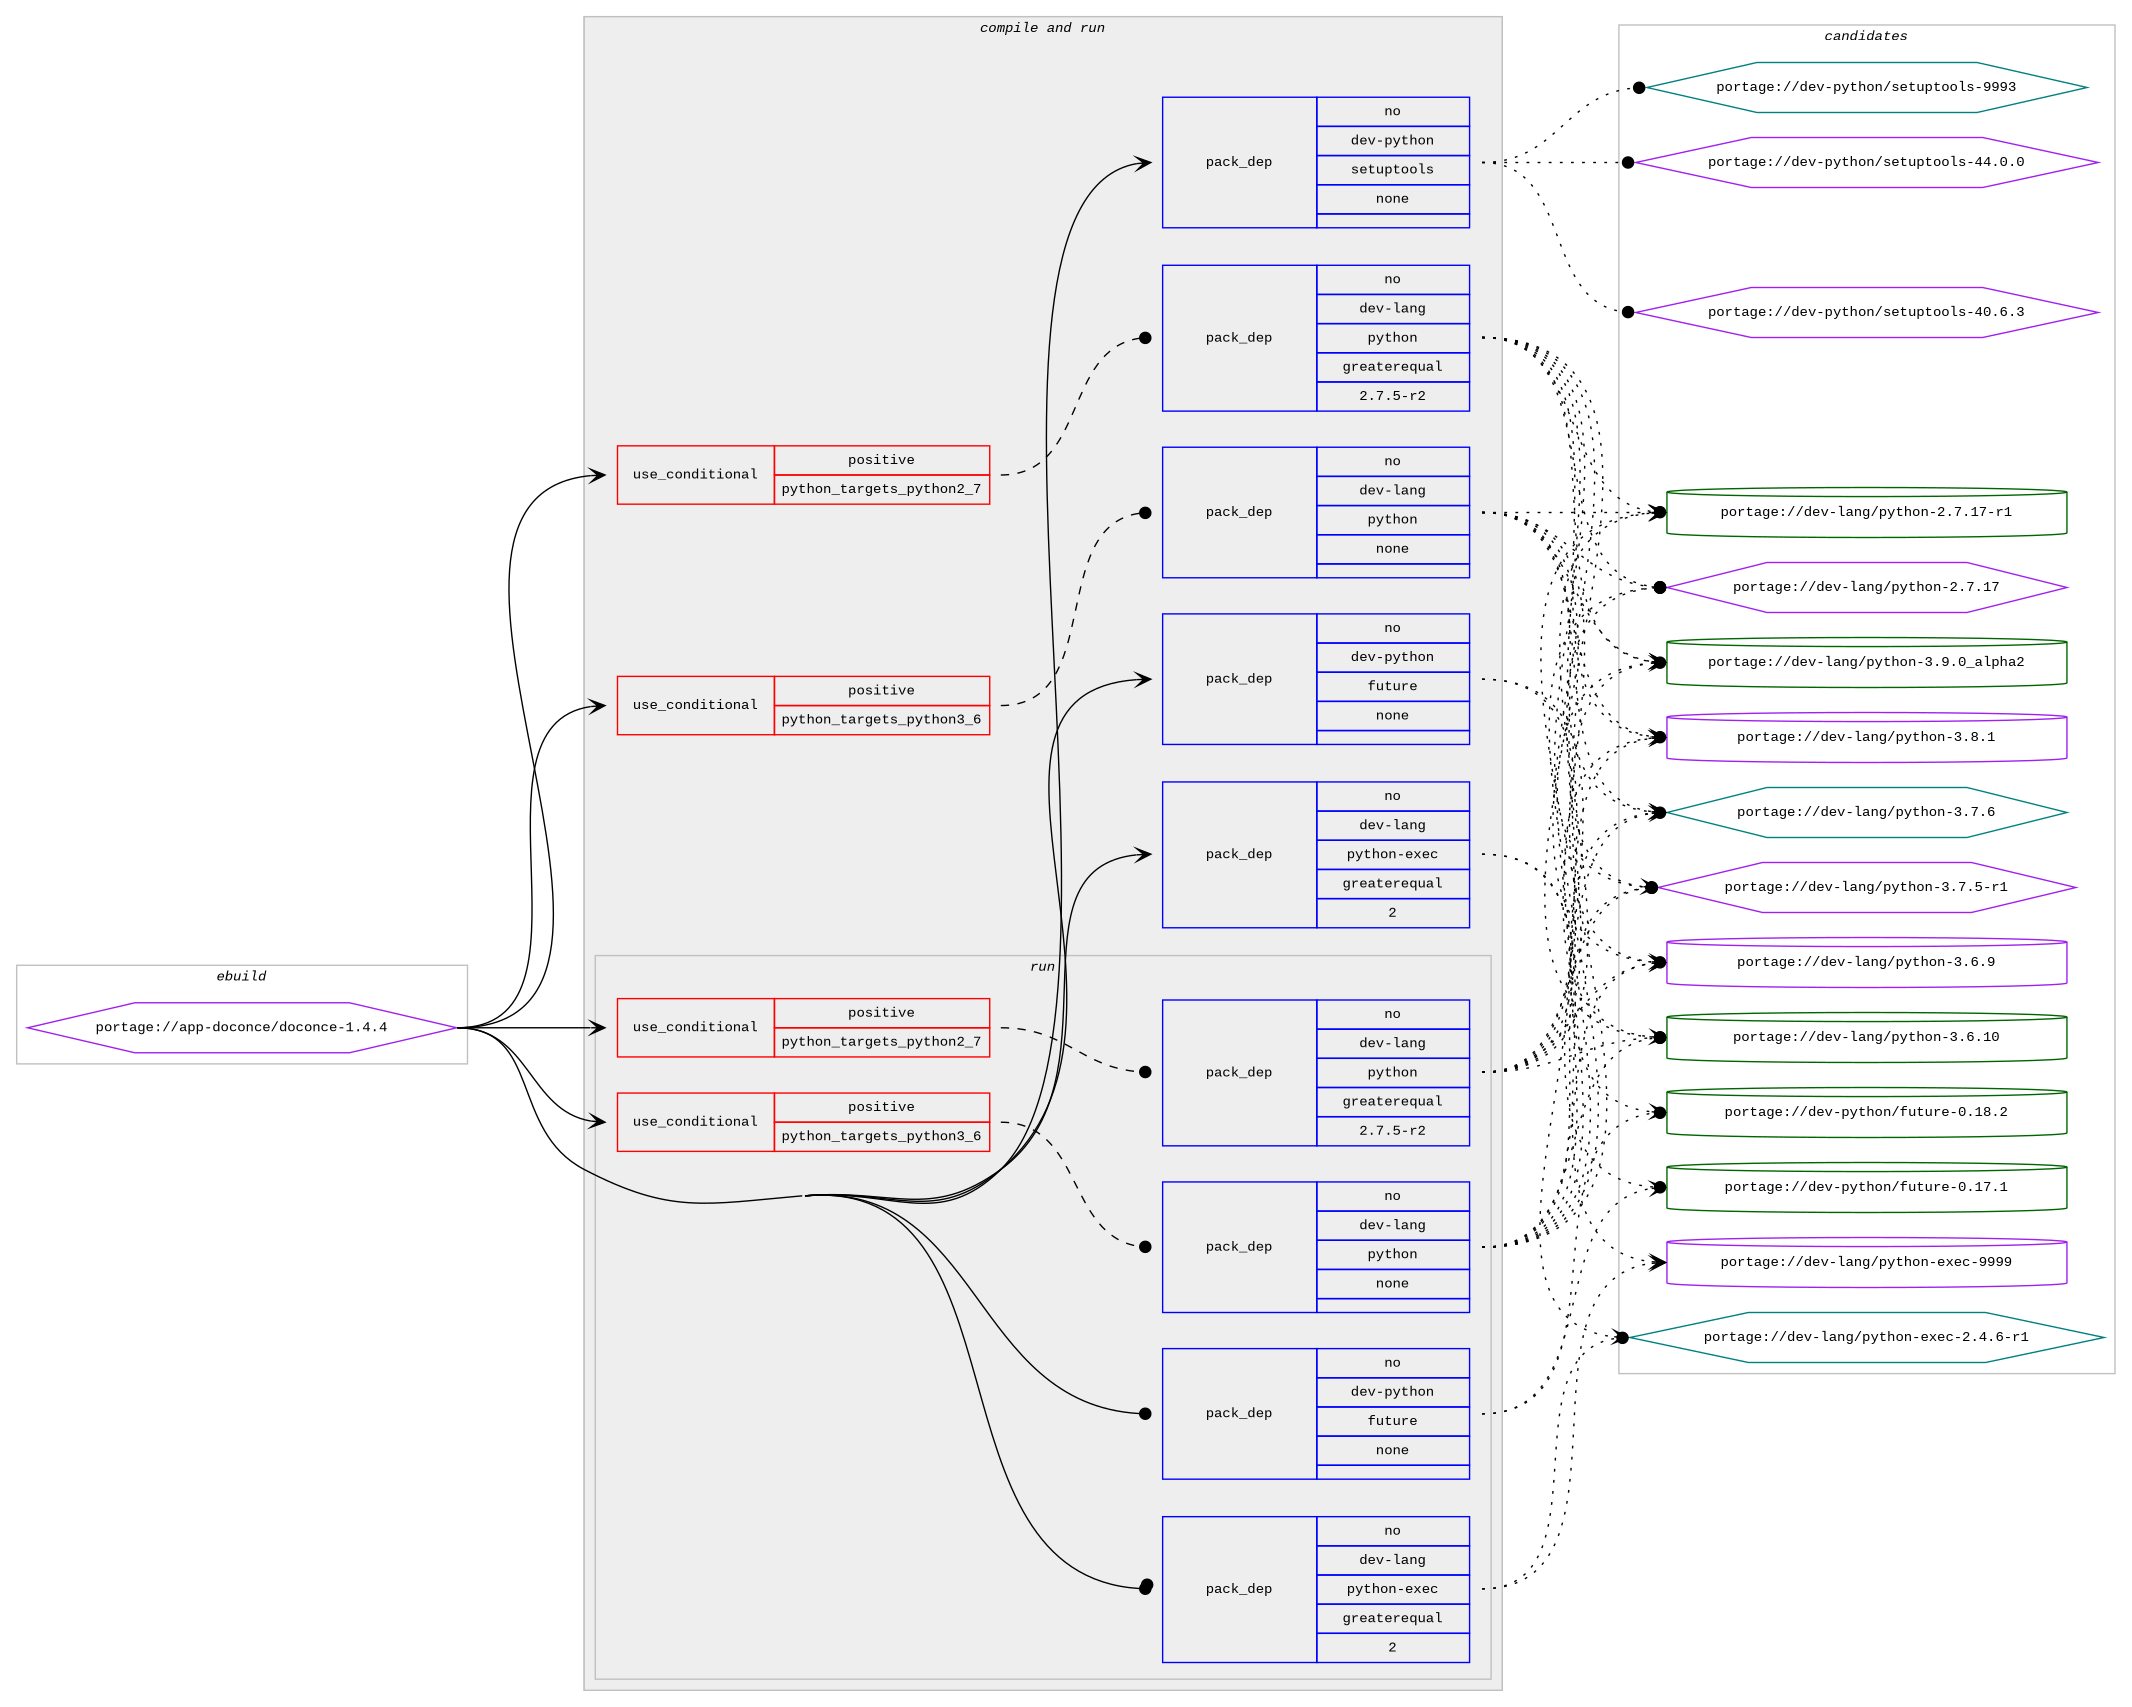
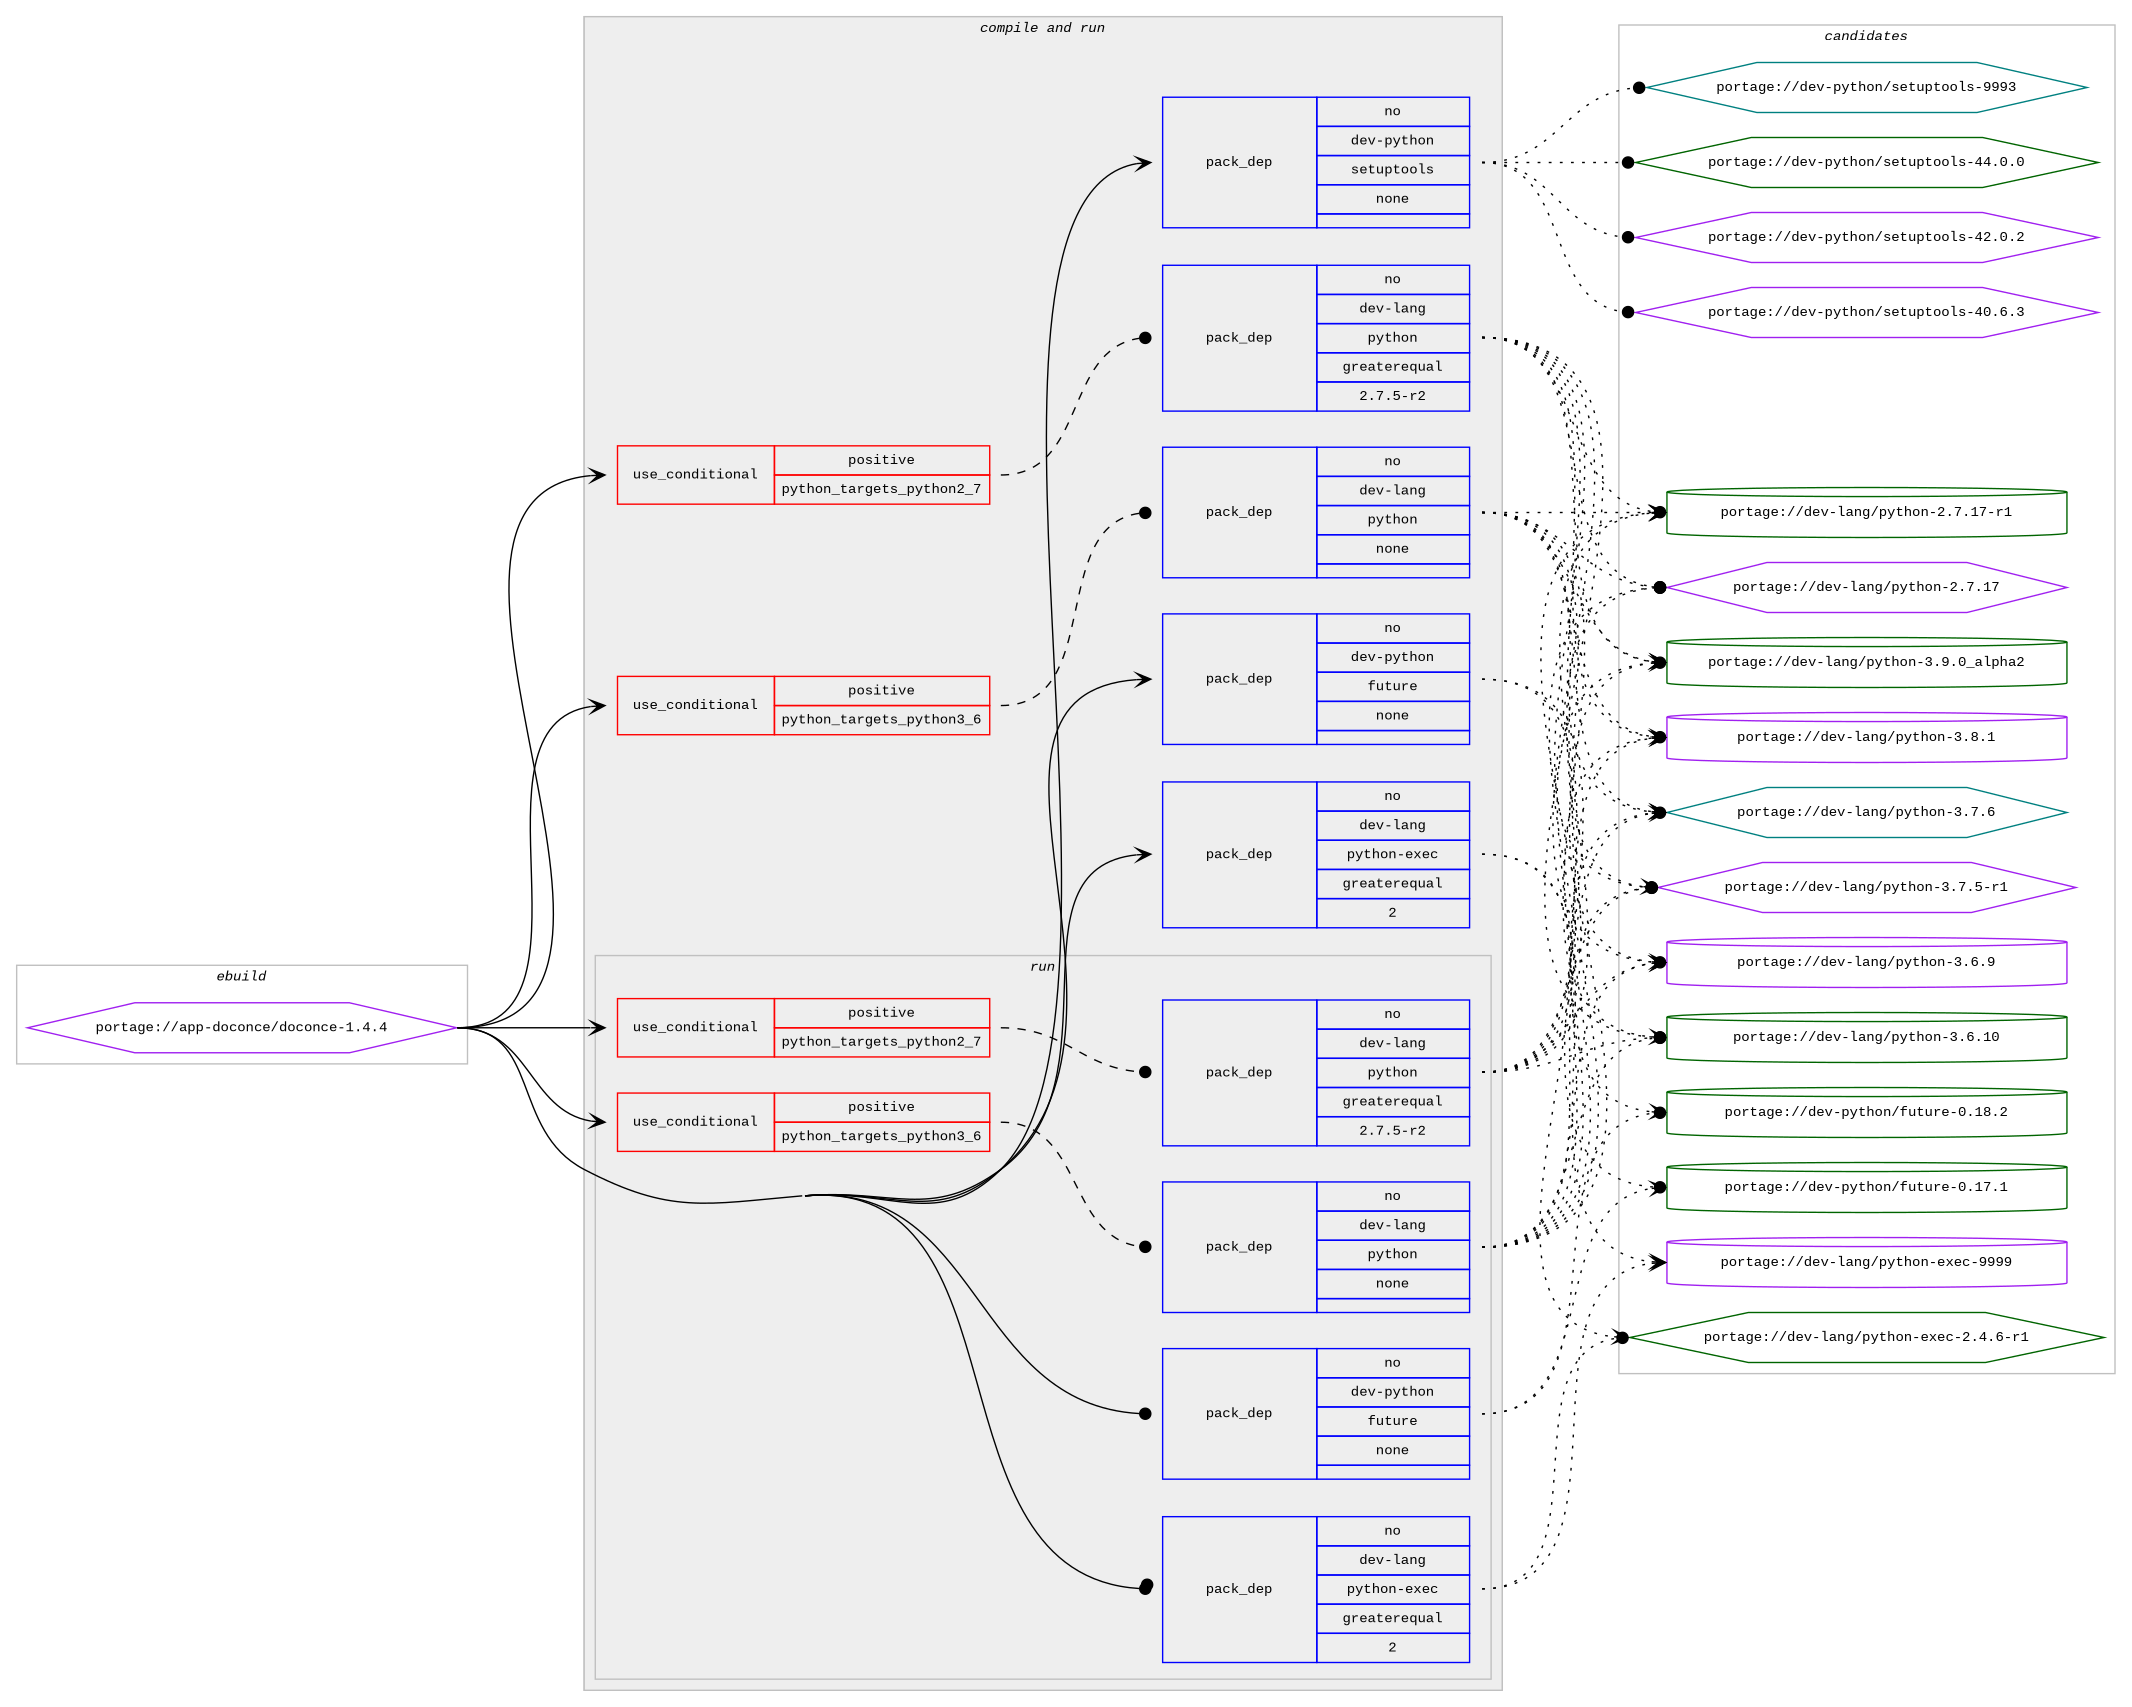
node "portage://dev-python/setuptools-44.0.0": color purple -> darkgreen
node "portage://dev-python/setuptools-42.0.2": added
node "portage://dev-lang/python-exec-2.4.6-r1": color teal -> darkgreen
